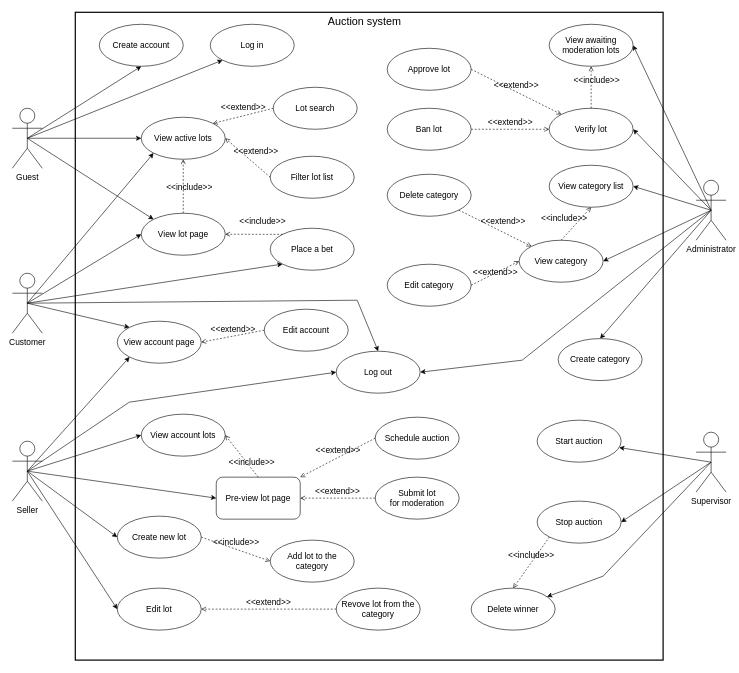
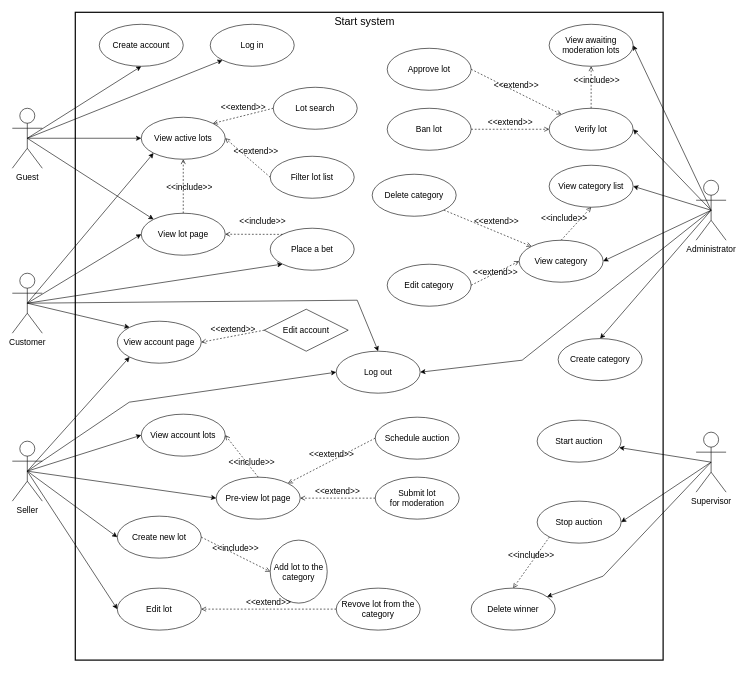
node "Auction system": label "Auction system" -> "Start system"
node "Delete category": moved (429, 195) -> (414, 195)
node "Edit account": shape ellipse -> diamond
node "Pre-view lot page": shape rounded rectangle -> ellipse
node "Add lot to the category": size 84x42 -> 57x63
